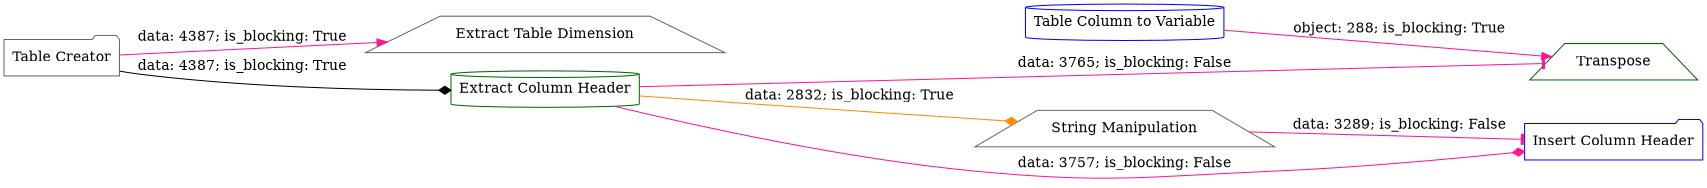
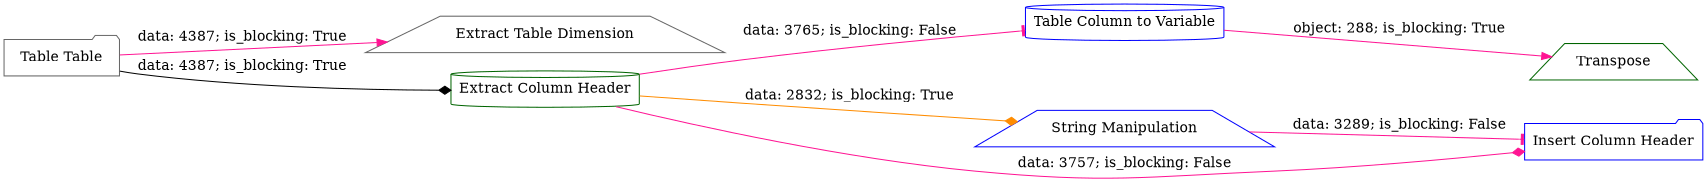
node "Table Creator": label "Table Creator" -> "Table Table"
edge "Extract Column Header" -> "Transpose": now "Extract Column Header" -> "Table Column to Variable"
node "String Manipulation": color gray40 -> blue
